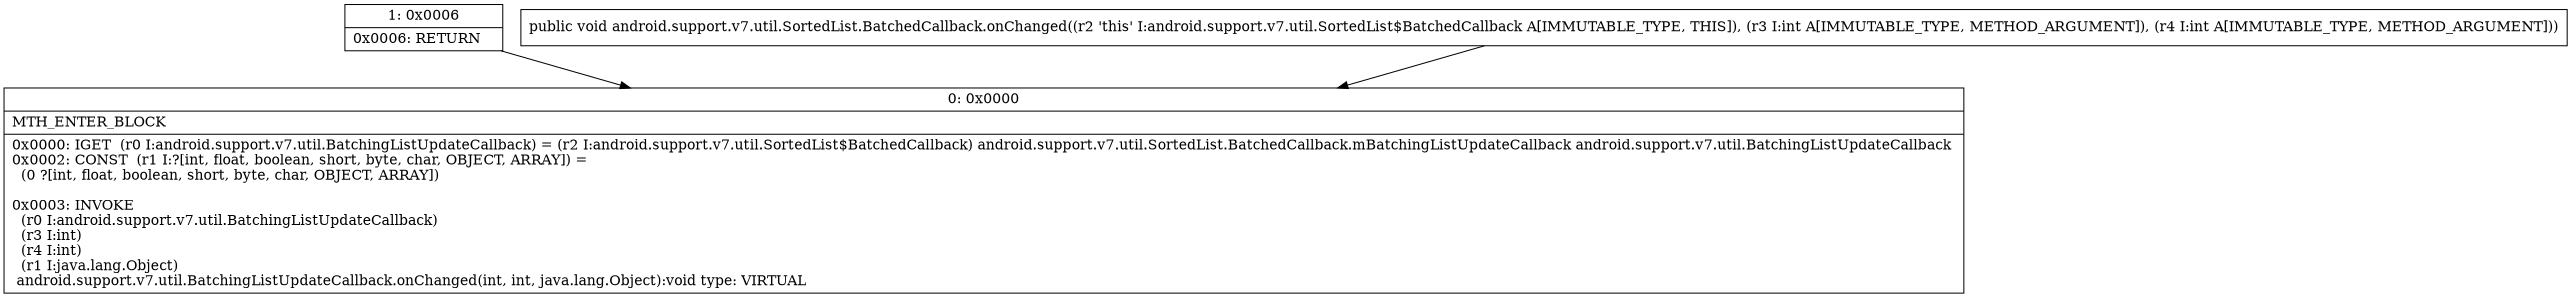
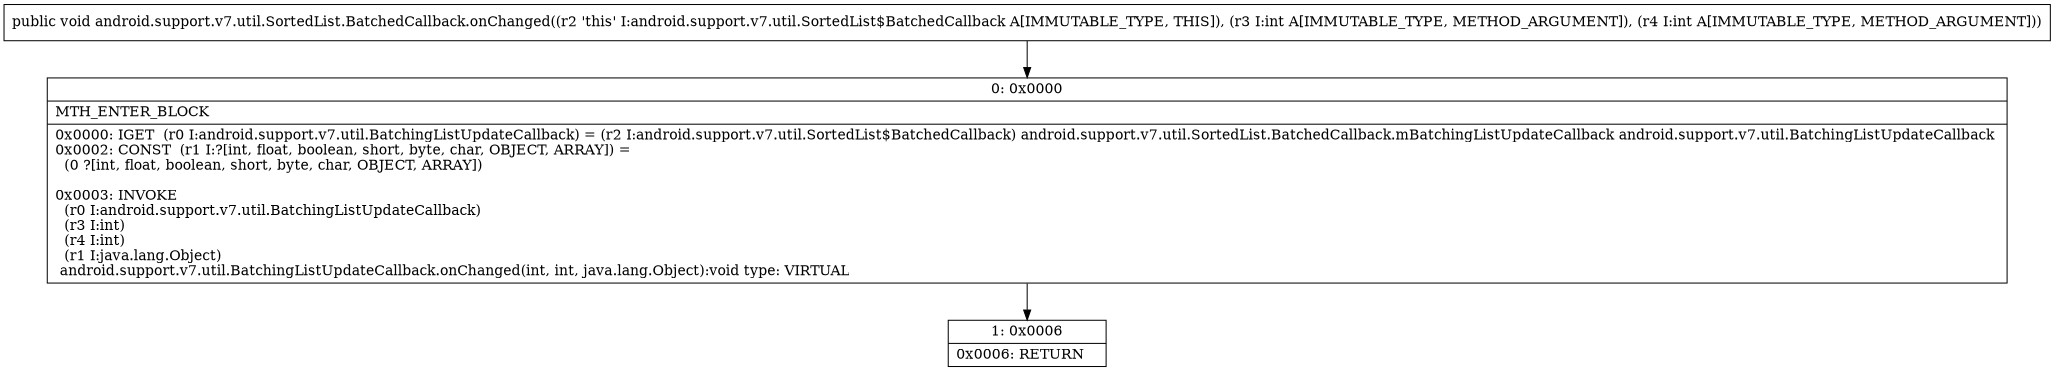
edge "1: 0x0006" -> "0: 0x0000": reversed
